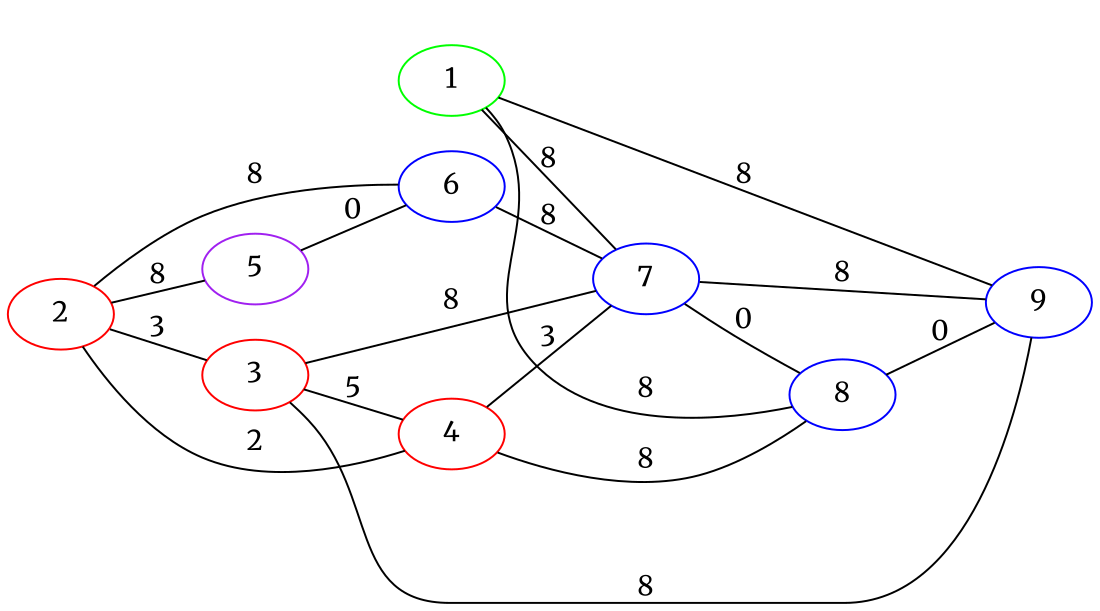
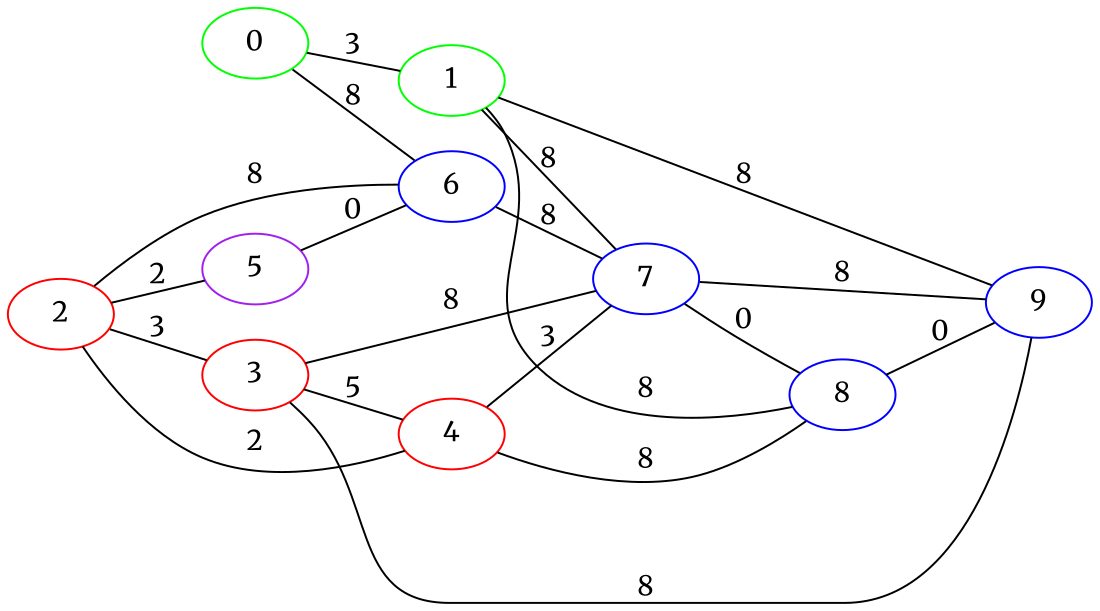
node "0": added
edge "5" -- "2": label "8" -> "2"
